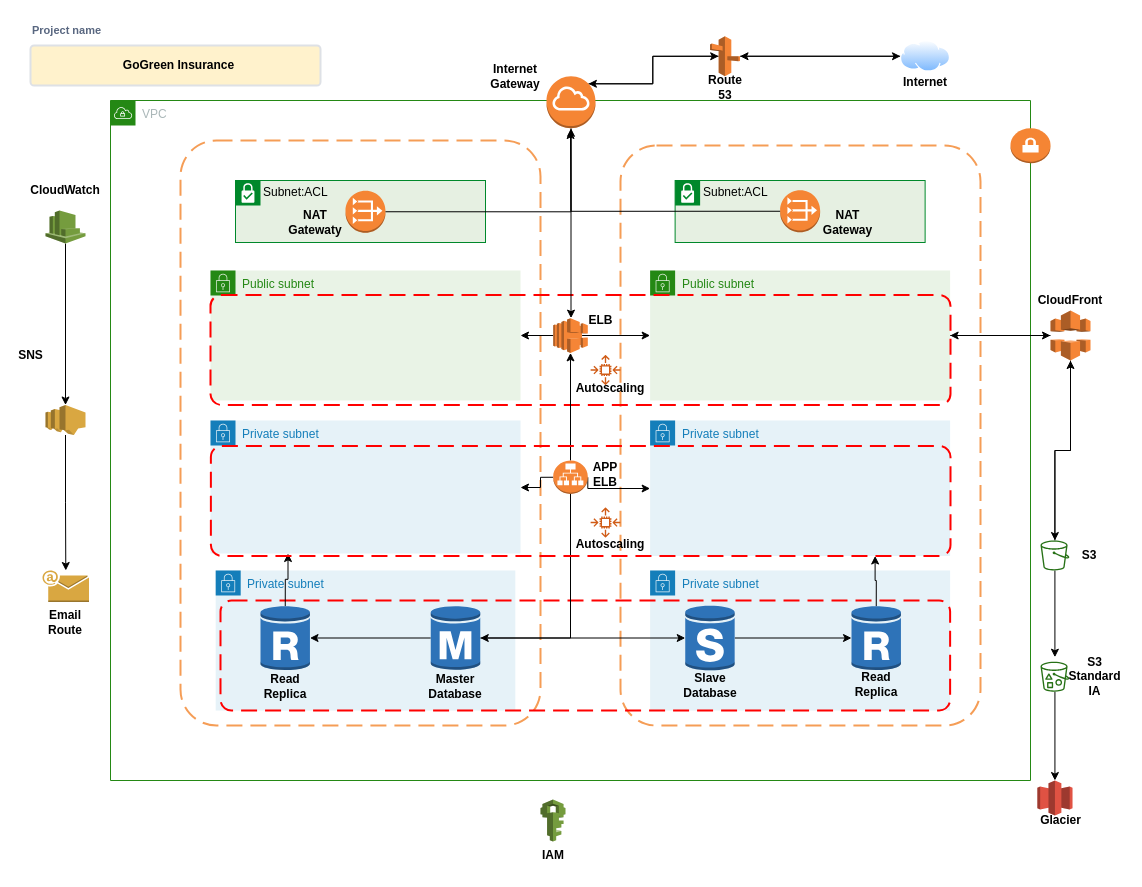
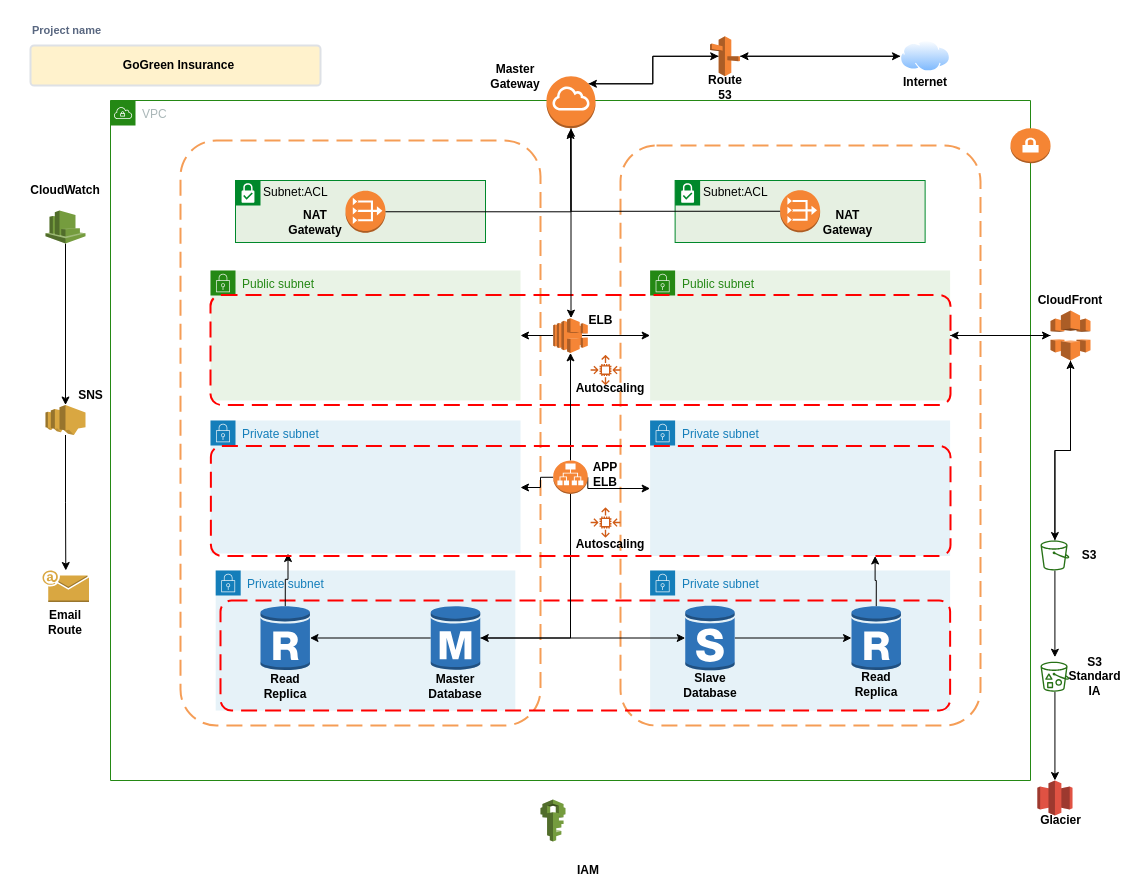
node "Internet Gateway": label "Internet Gateway" -> "Master Gateway"
node "SNS": moved (31, 355) -> (91, 395)
node "IAM": moved (553, 856) -> (588, 871)
